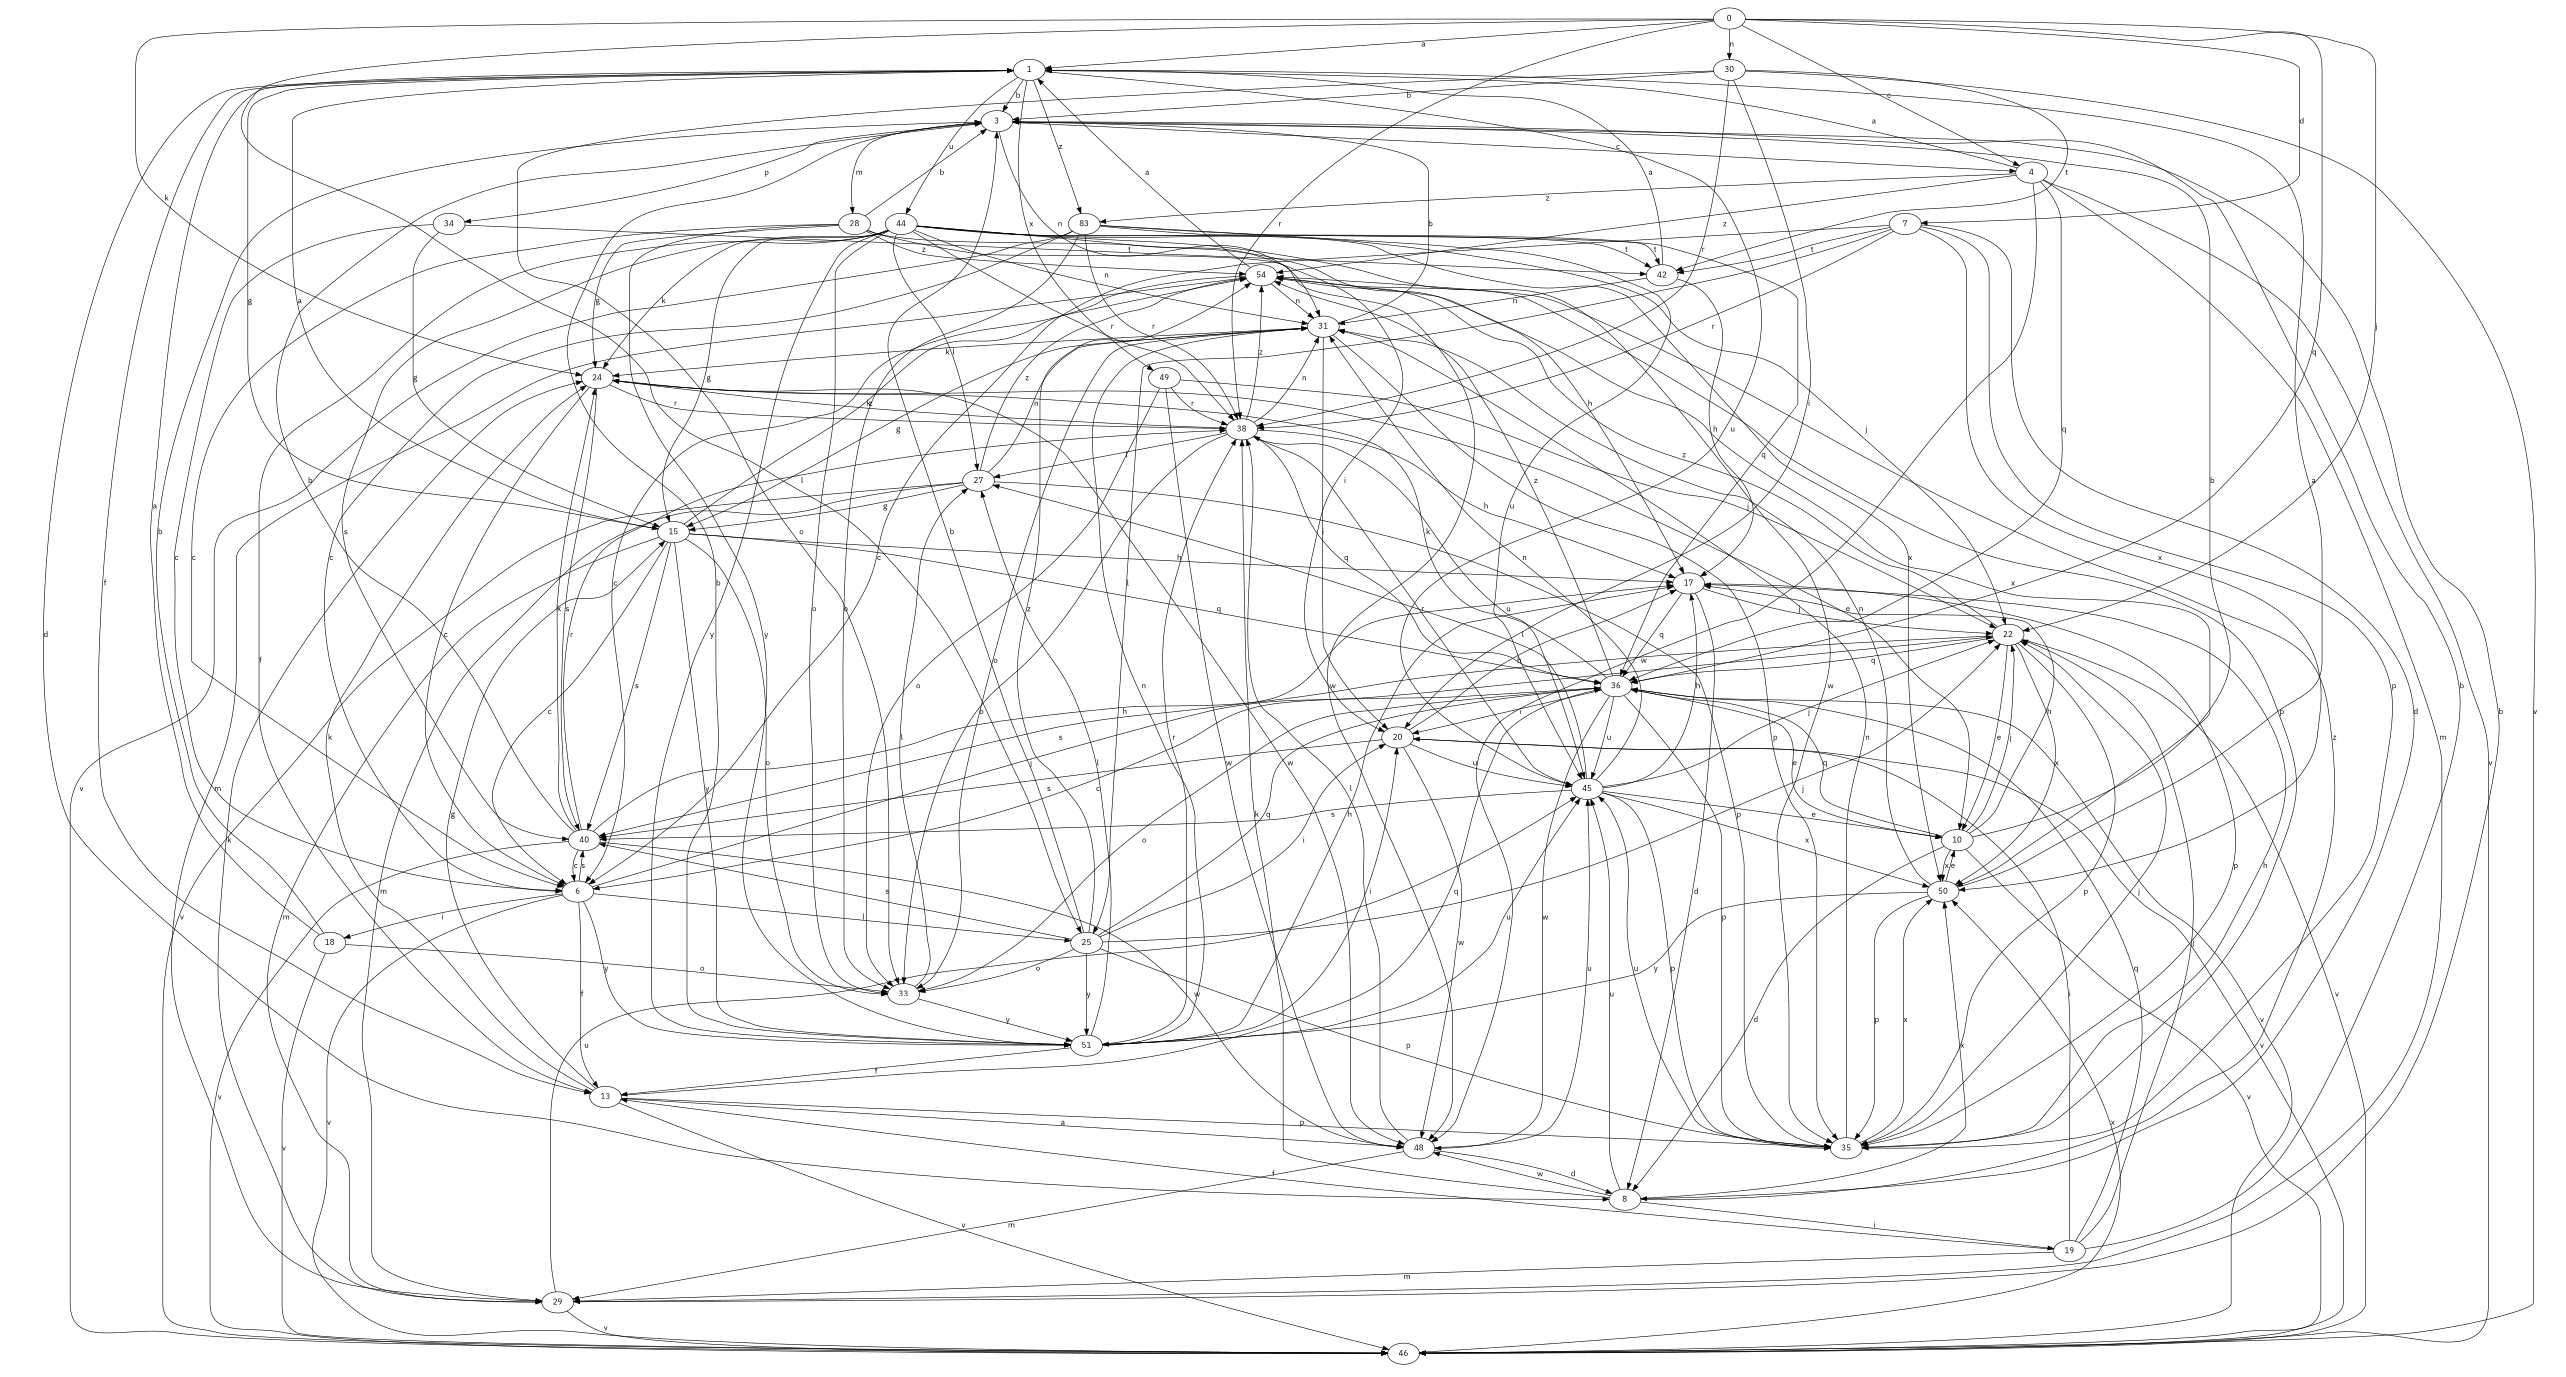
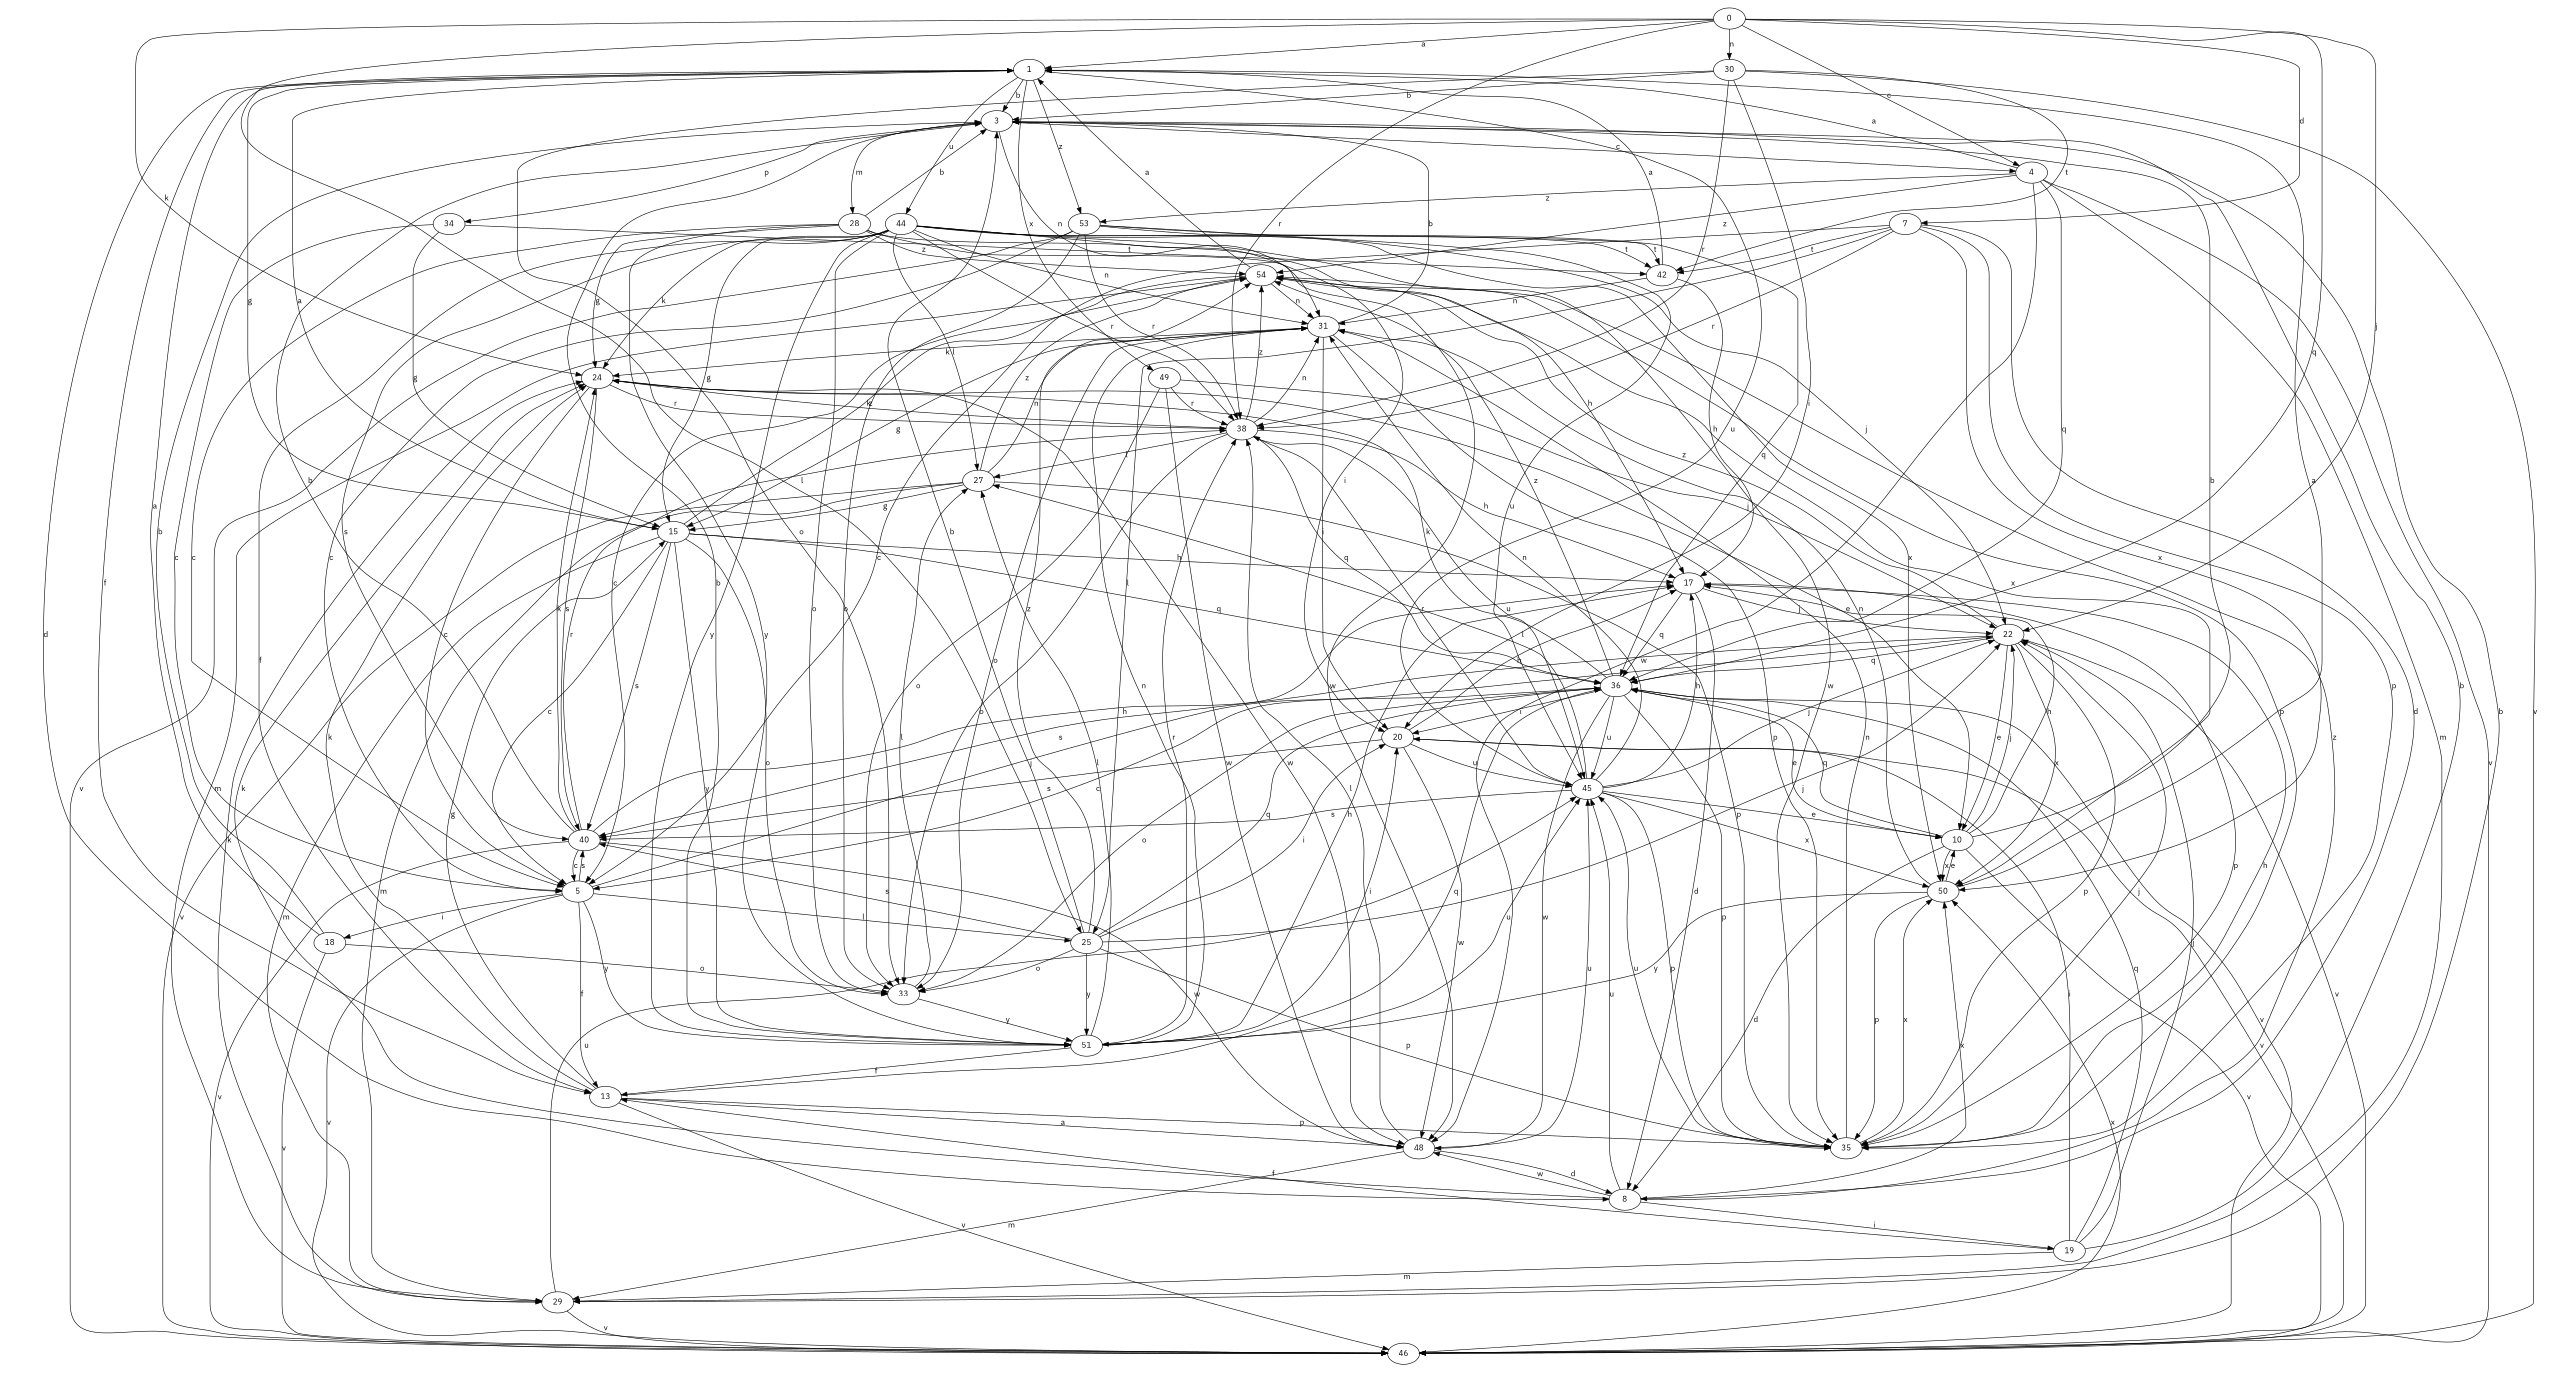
node "83": label "83" -> "53"
node "6": label "6" -> "5"
edge "8" -> "38": now "8" -> "24"
